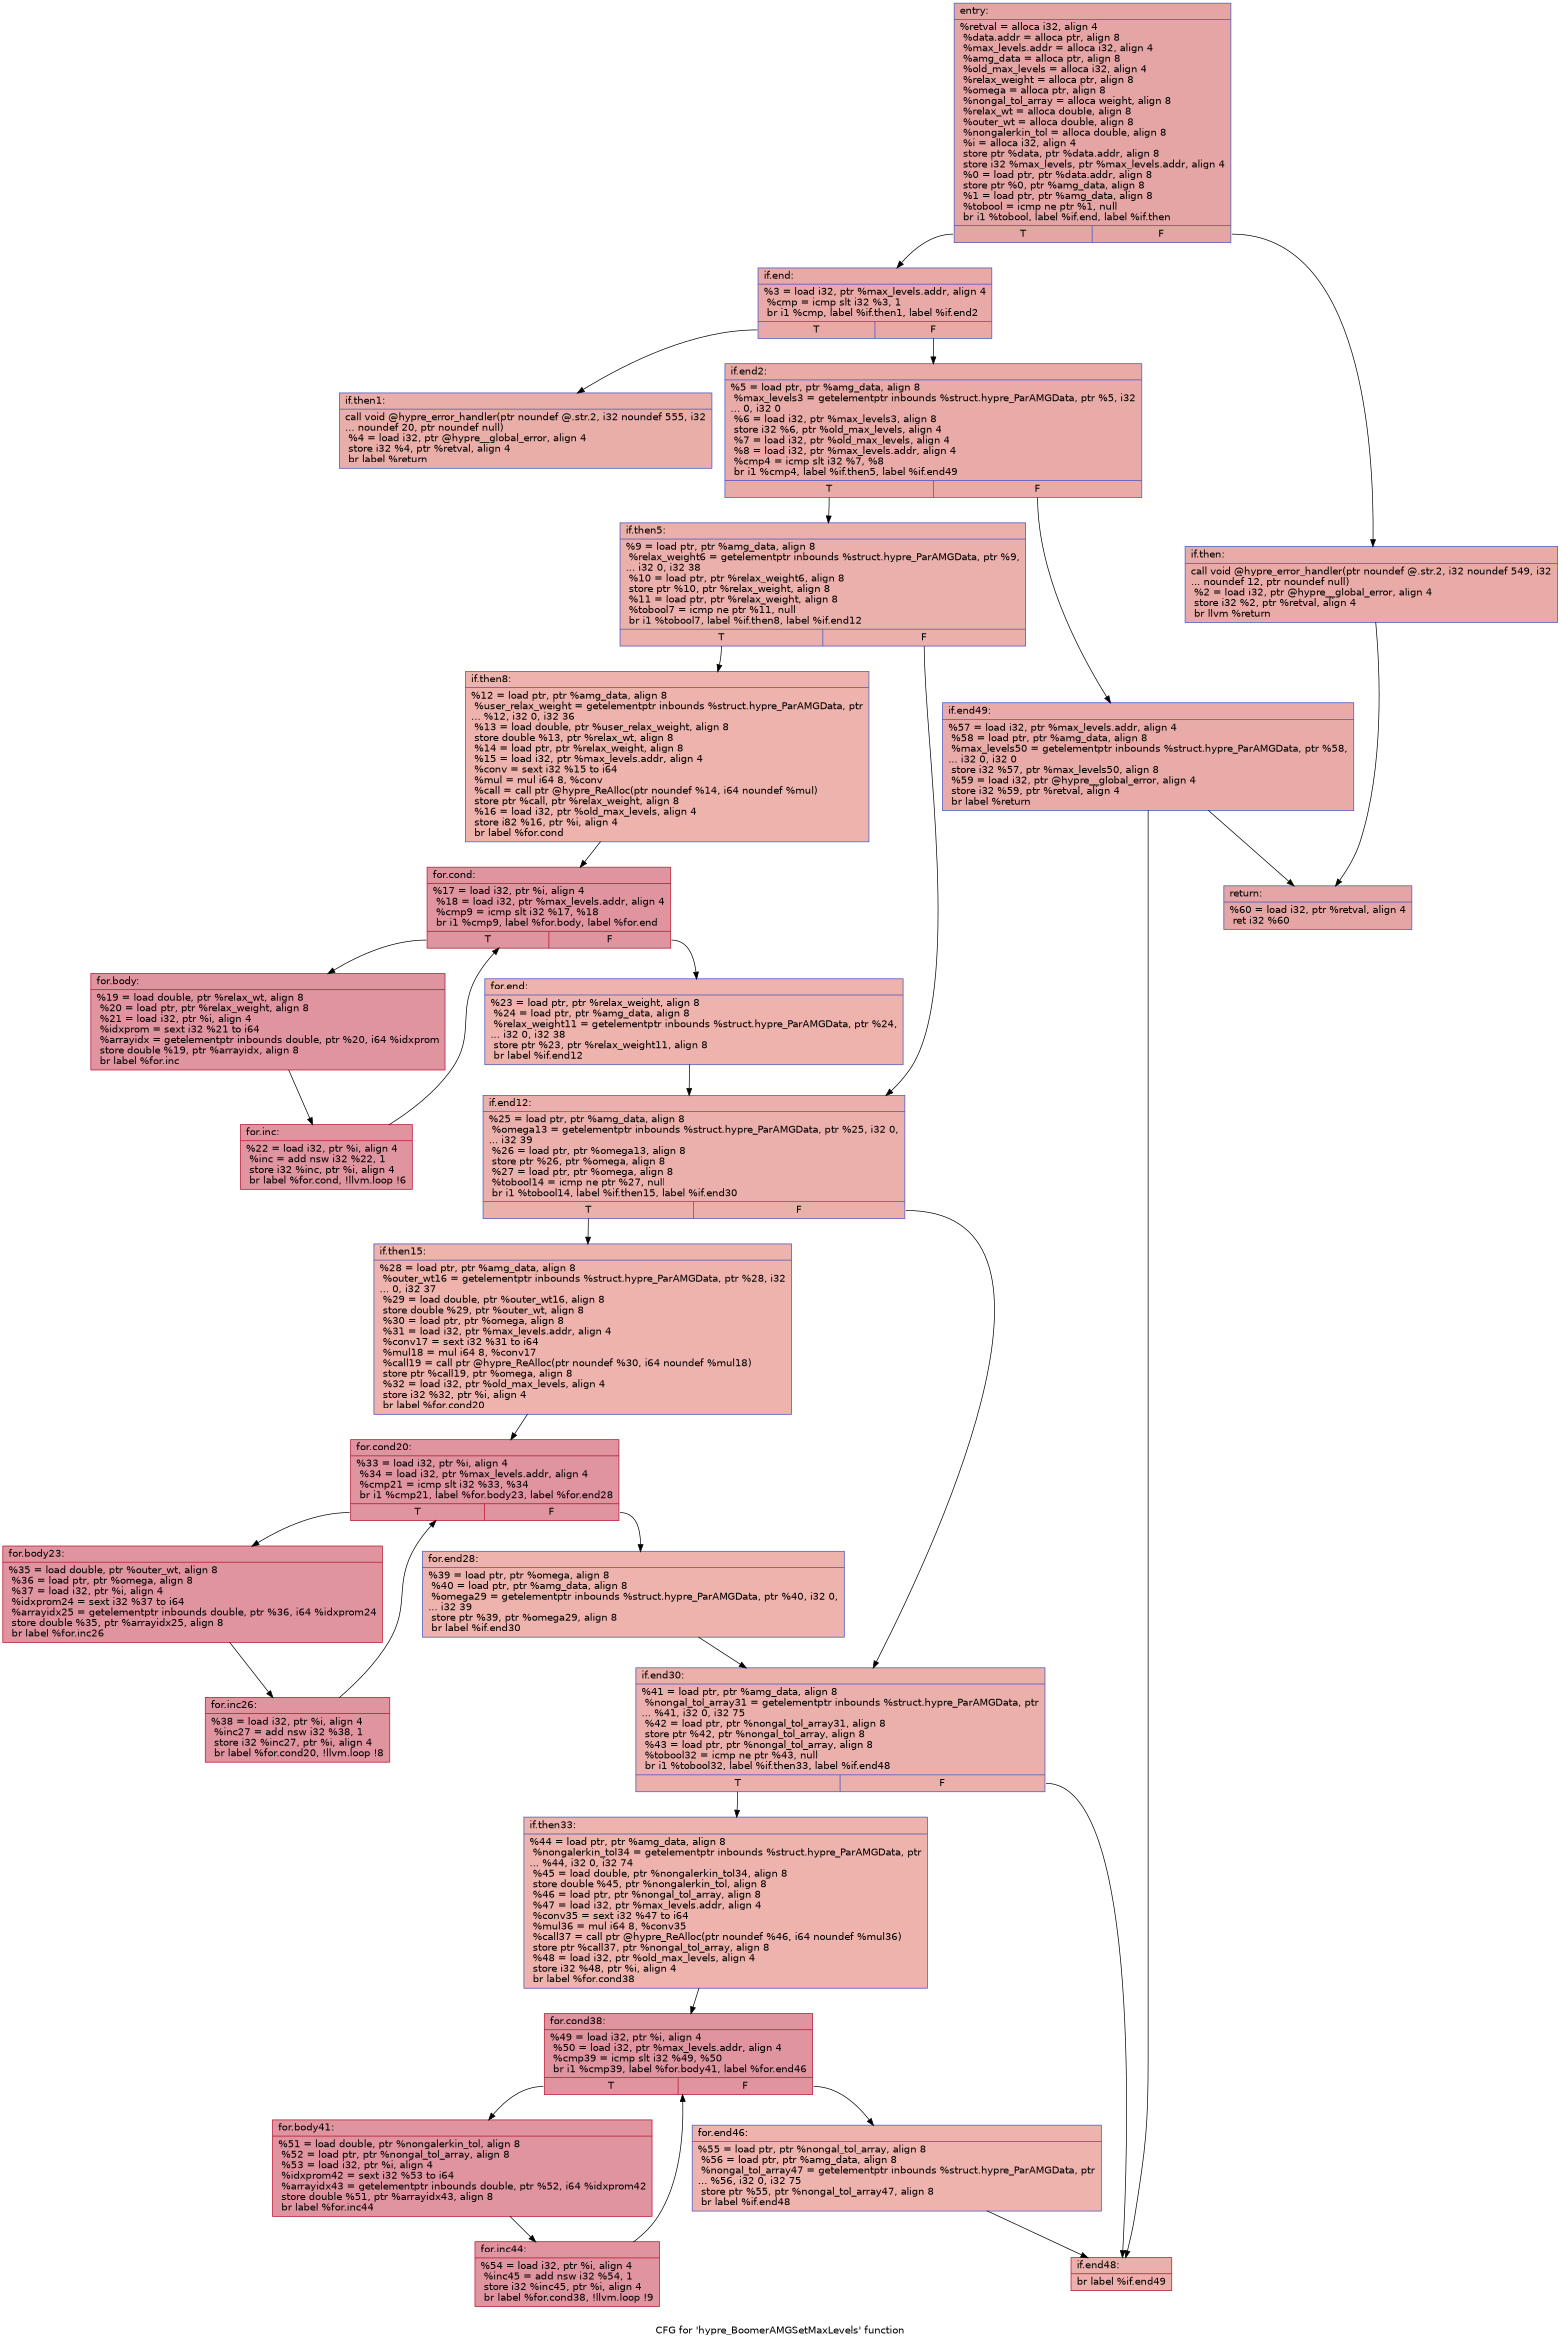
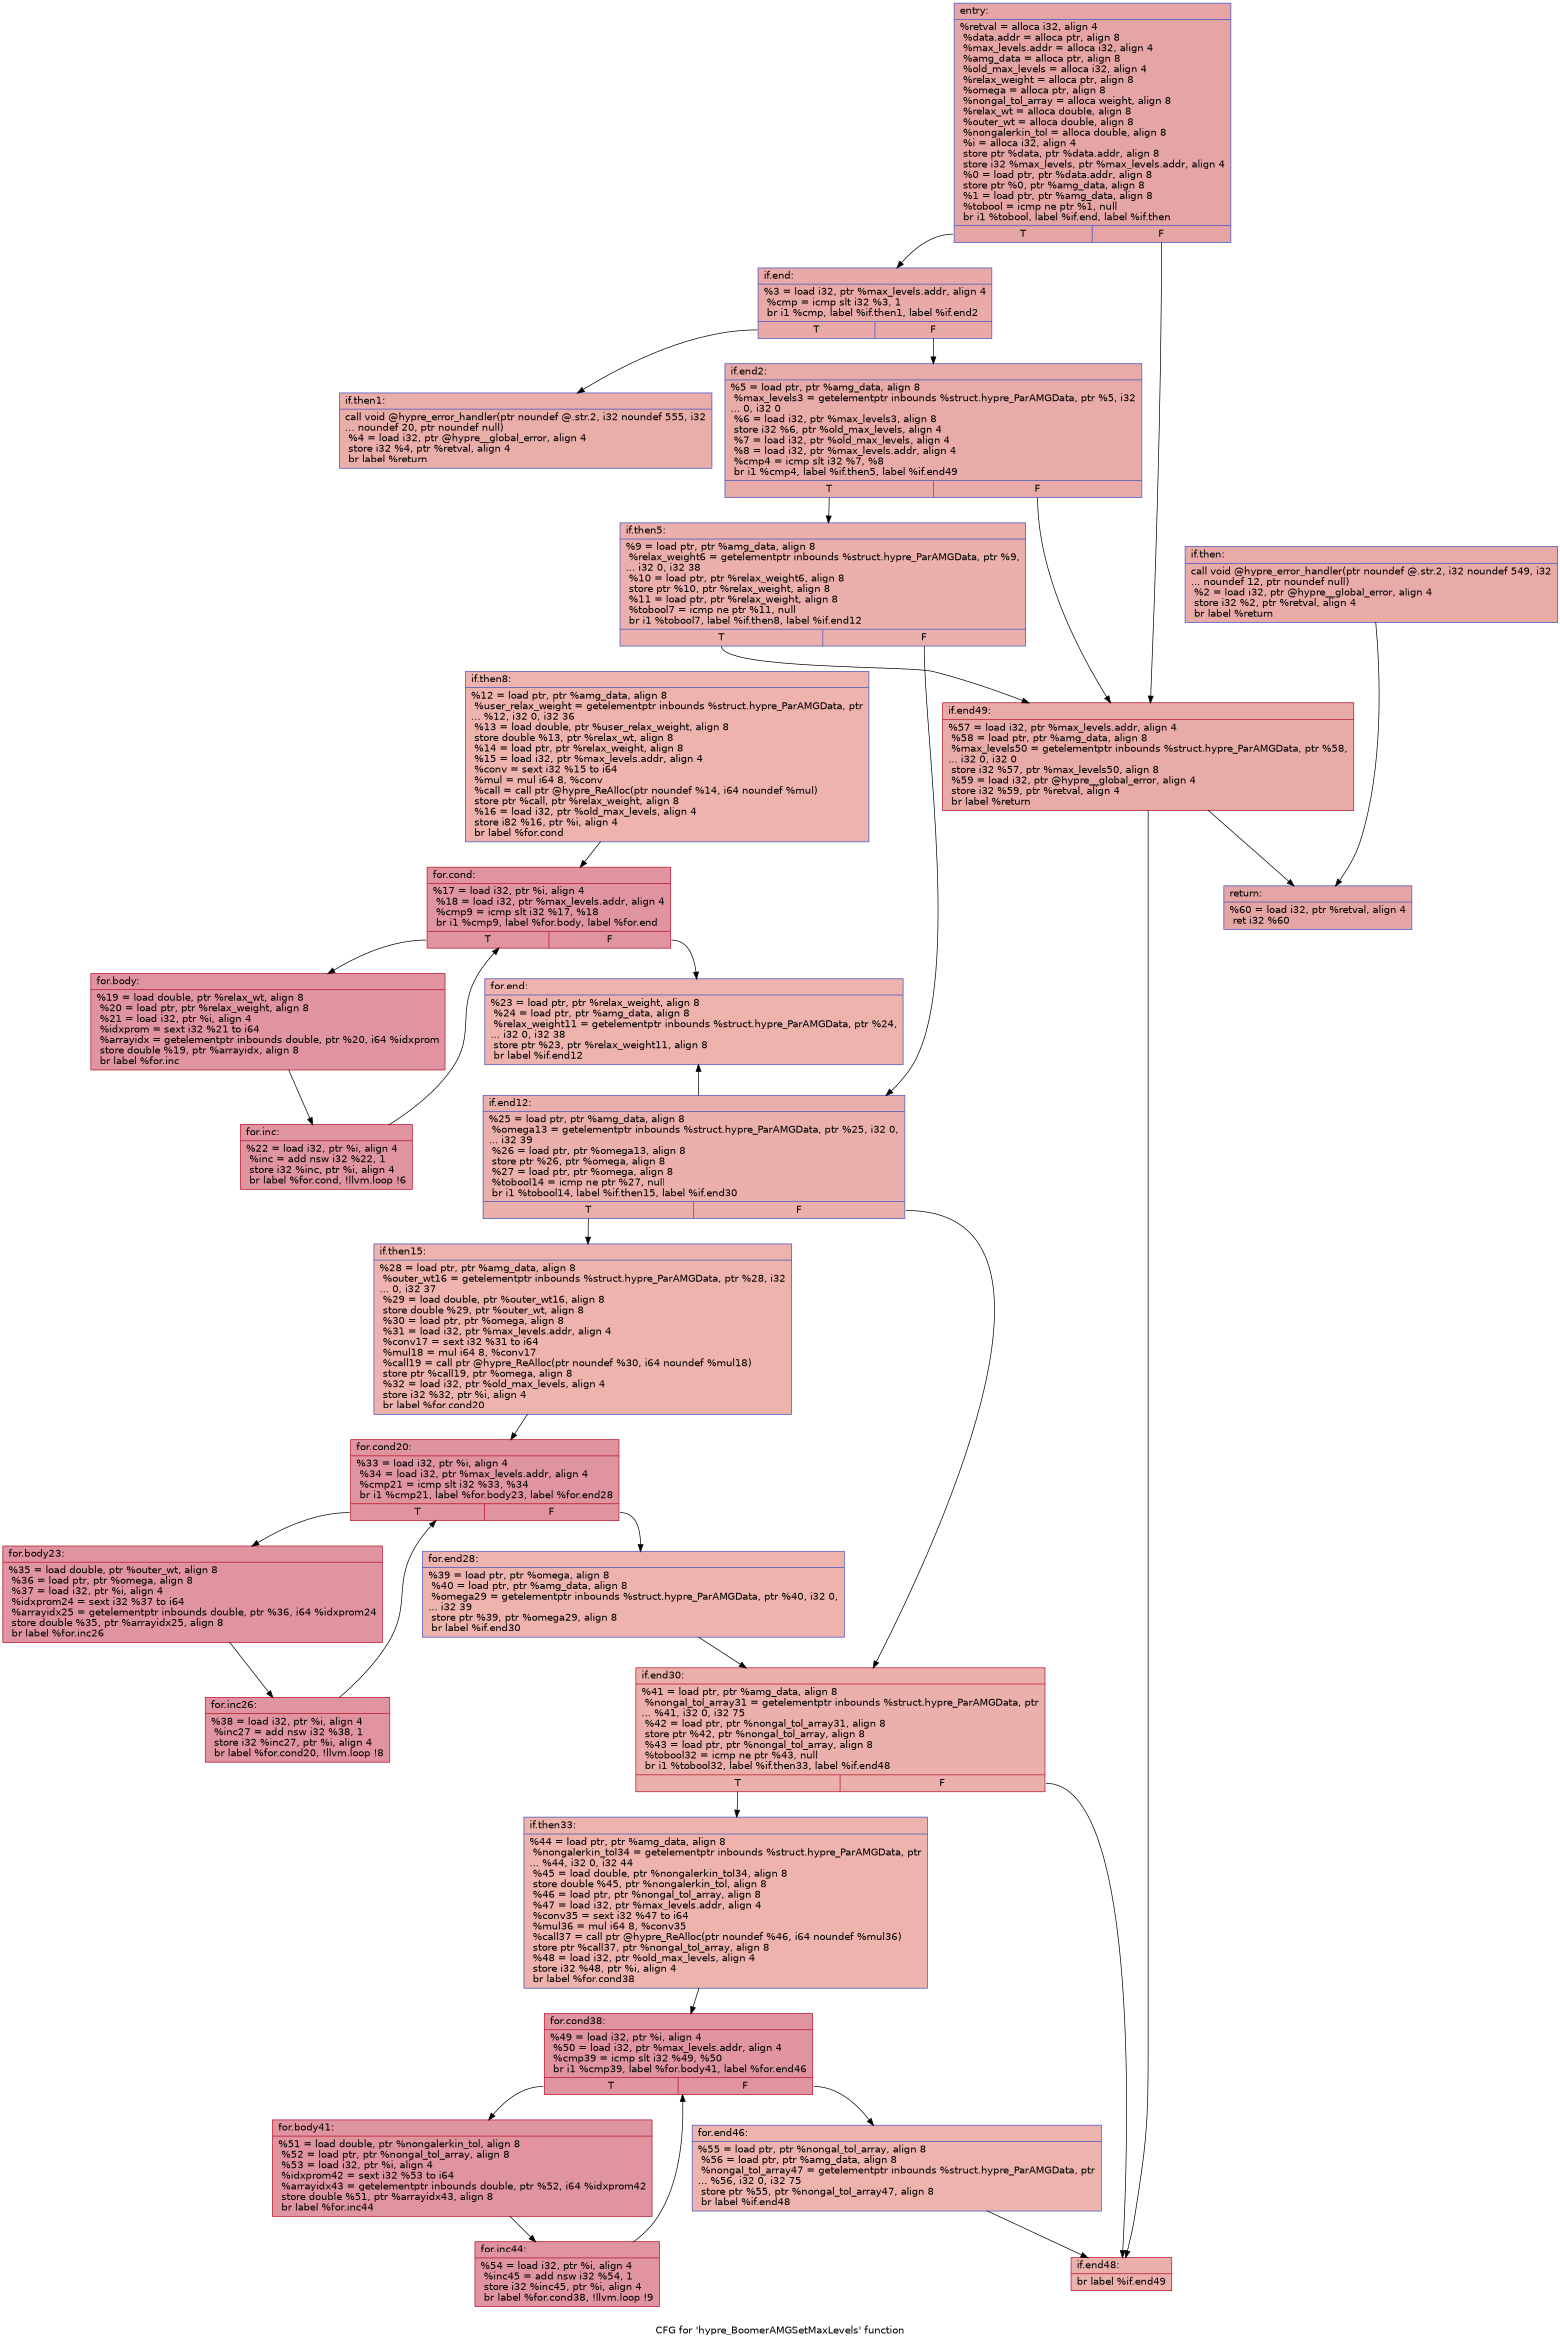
edge "entry:" -> "if.then:": now "entry:" -> "if.end49:"
node "if.then:": text "br llvm %return" -> "br label %return"
edge "if.then5:" -> "if.then8:": now "if.then5:" -> "if.end49:"
node "if.end49:": color #3d50c3ff -> #b70d28ff
edge "for.end:" -> "if.end12:": reversed
node "if.end30:": color #3d50c3ff -> #b70d28ff
node "if.then33:": text "... %44, i32 0, i32 74" -> "... %44, i32 0, i32 44"
